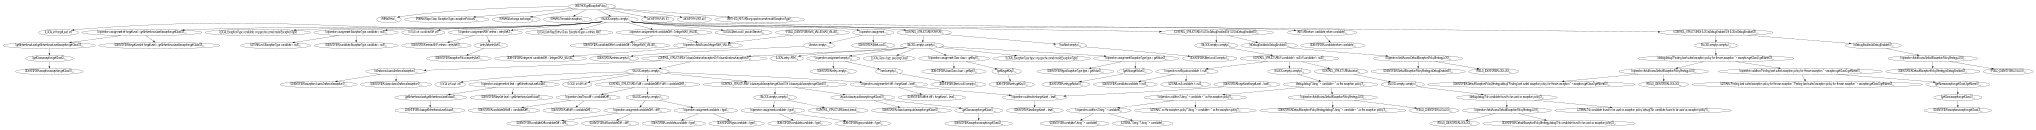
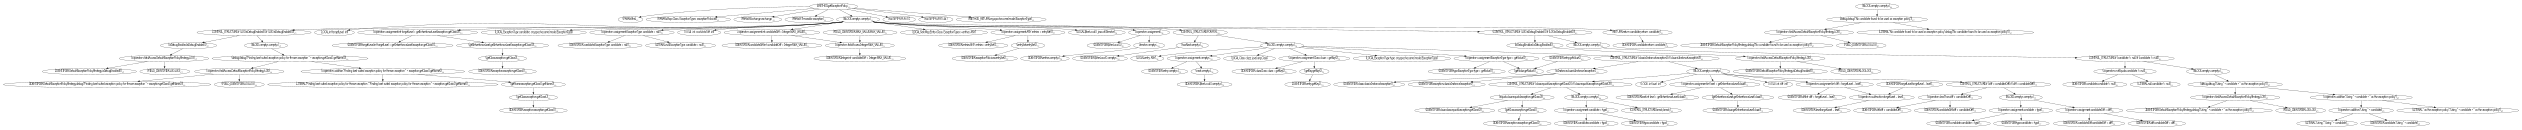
node "(CONTROL_STRUCTURE,else,else)": removed
edge "(getValue,getValue())" -> "(IDENTIFIER,entry,getValue())": reversed
